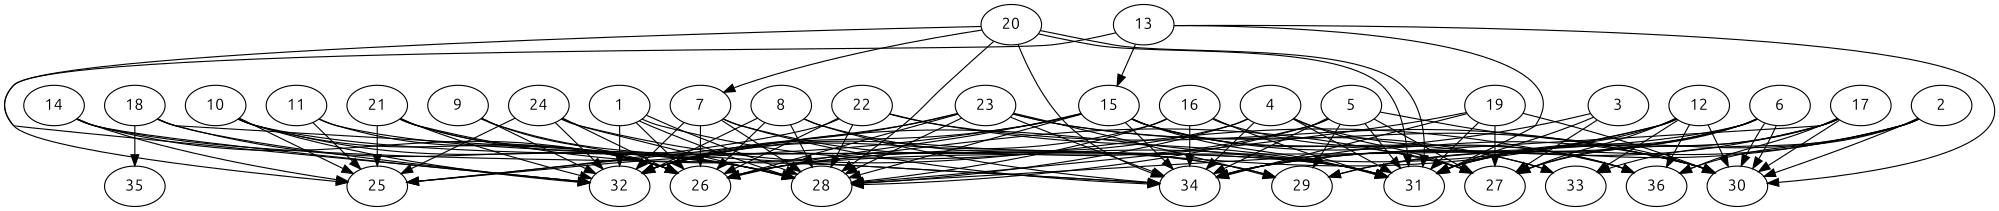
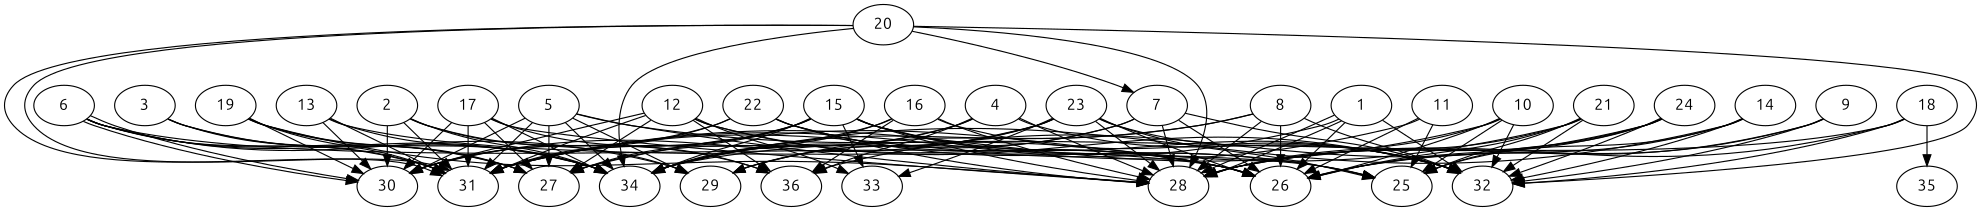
edge "13" -> "15": now "13" -> "34"
edge "4" -> "31": removed
edge "2" -> "33": removed
